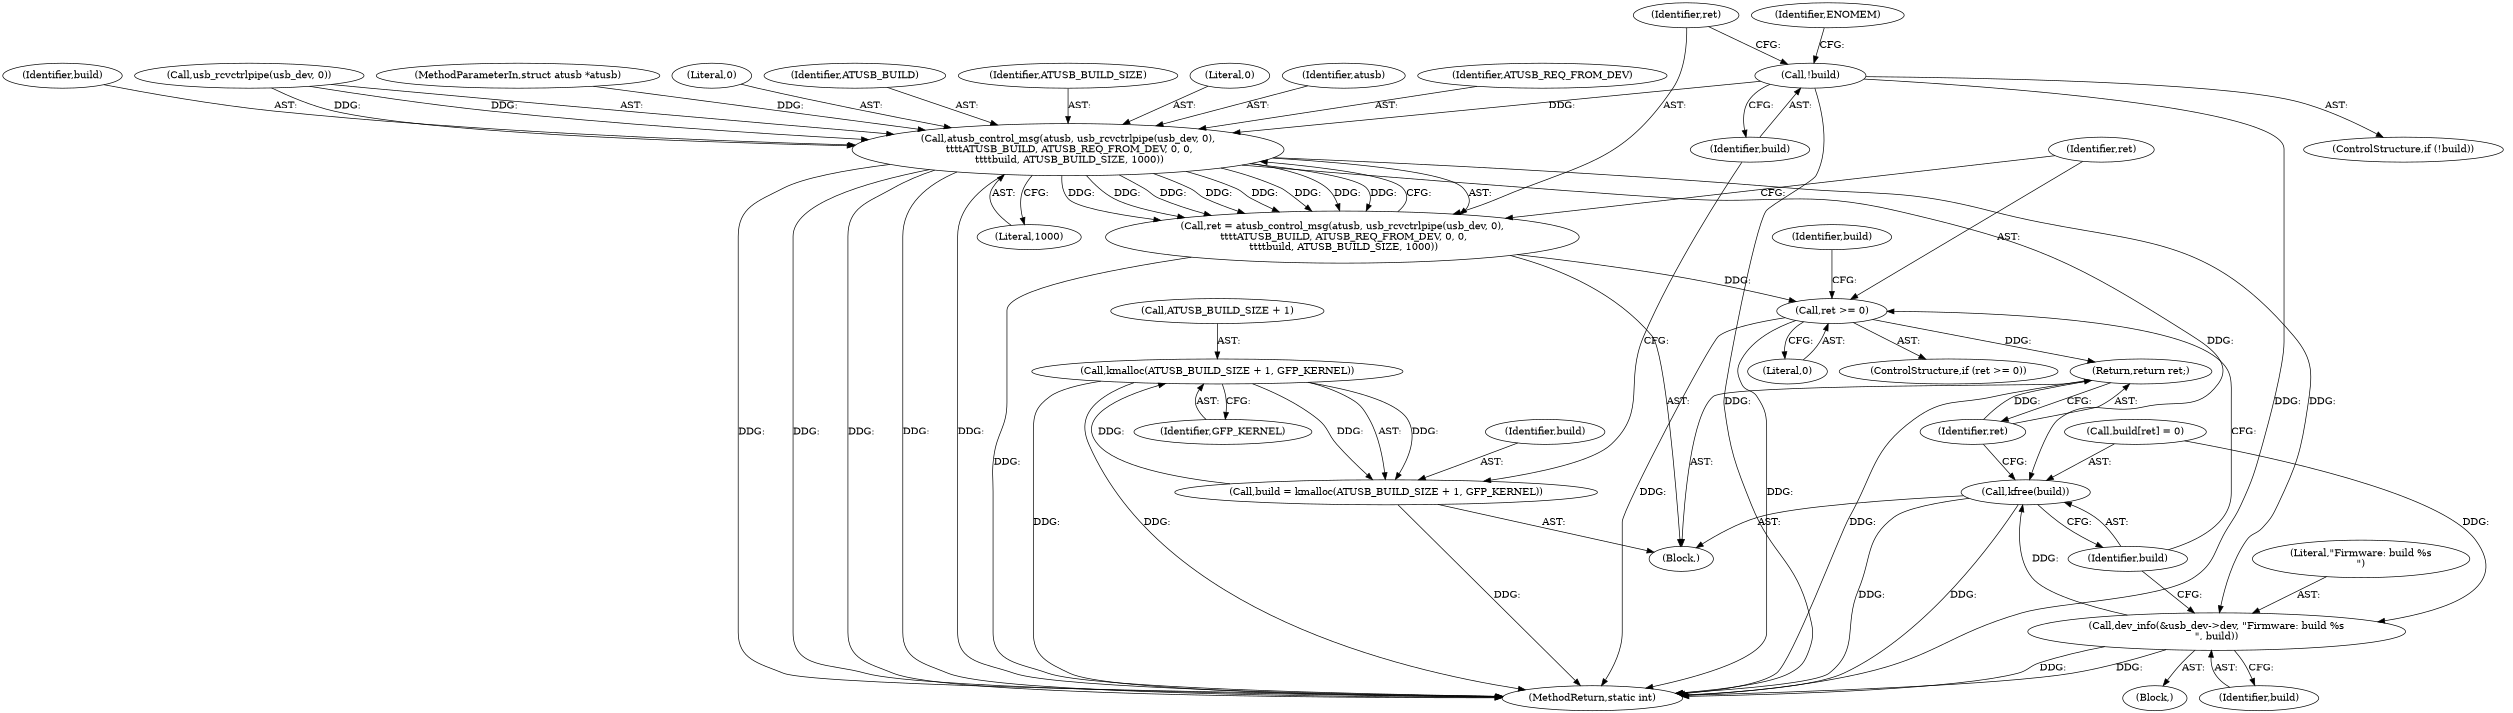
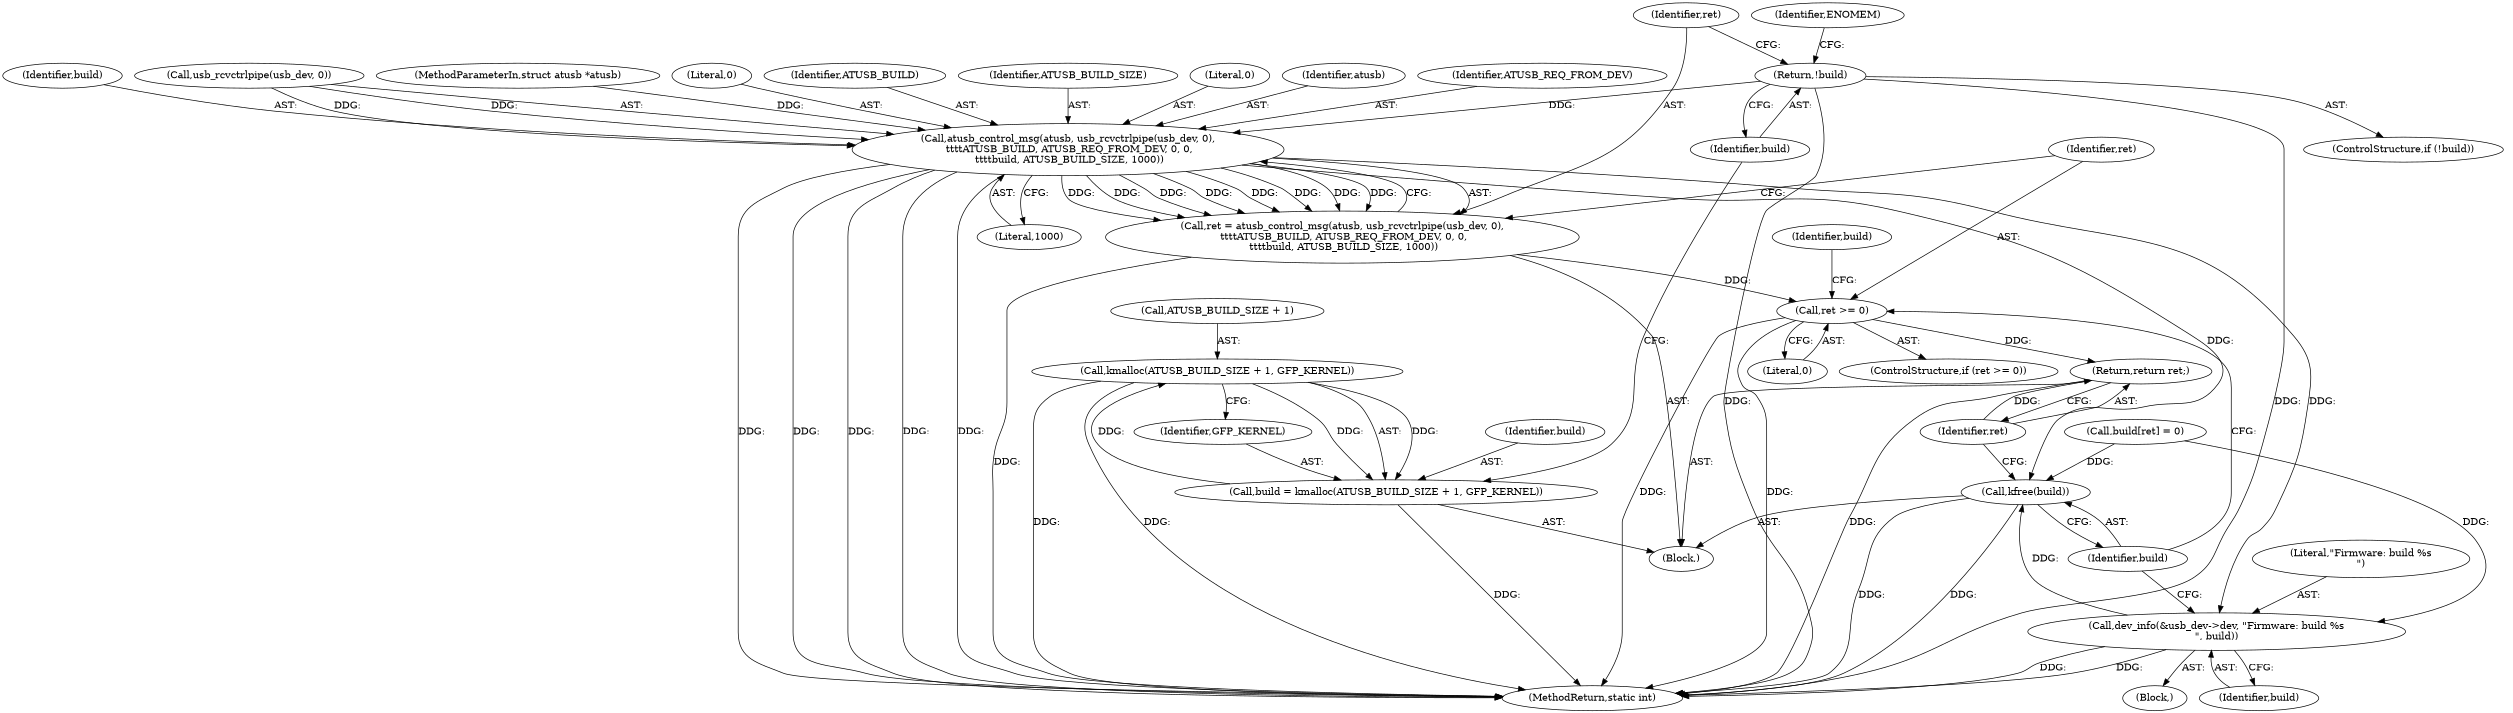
node "(Call,!build)": label "(Call,!build)" -> "(Return,!build)"
edge "(Identifier,GFP_KERNEL)" -> "(Call,kmalloc(ATUSB_BUILD_SIZE + 1, GFP_KERNEL))": now "(Identifier,GFP_KERNEL)" -> "(Call,build = kmalloc(ATUSB_BUILD_SIZE + 1, GFP_KERNEL))"
edge "(Call,build[ret] = 0)" -> "(Call,kfree(build))": label "AST: " -> "DDG: "
